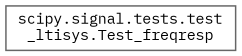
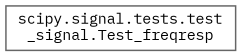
node "scipy.signal.tests.test _ltisys.Test_freqresp": label "scipy.signal.tests.test _ltisys.Test_freqresp" -> "scipy.signal.tests.test _signal.Test_freqresp"
